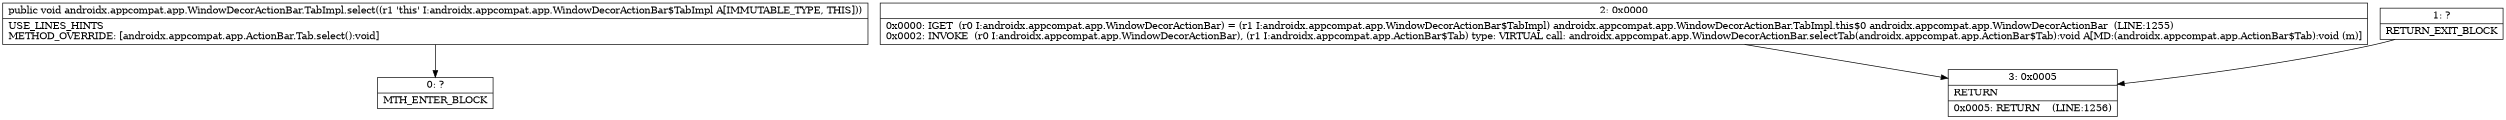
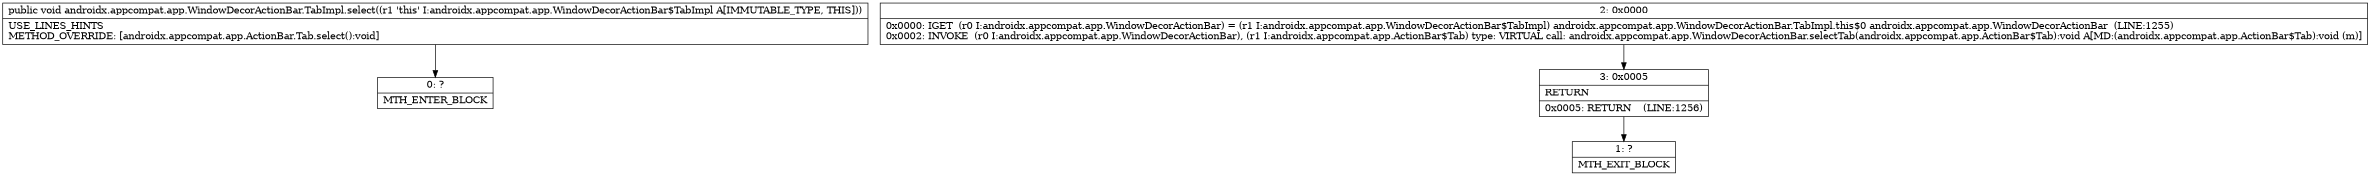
node "1: ?": text "RETURN_EXIT_BLOCK" -> "MTH_EXIT_BLOCK"
edge "1: ?" -> "3: 0x0005": reversed
